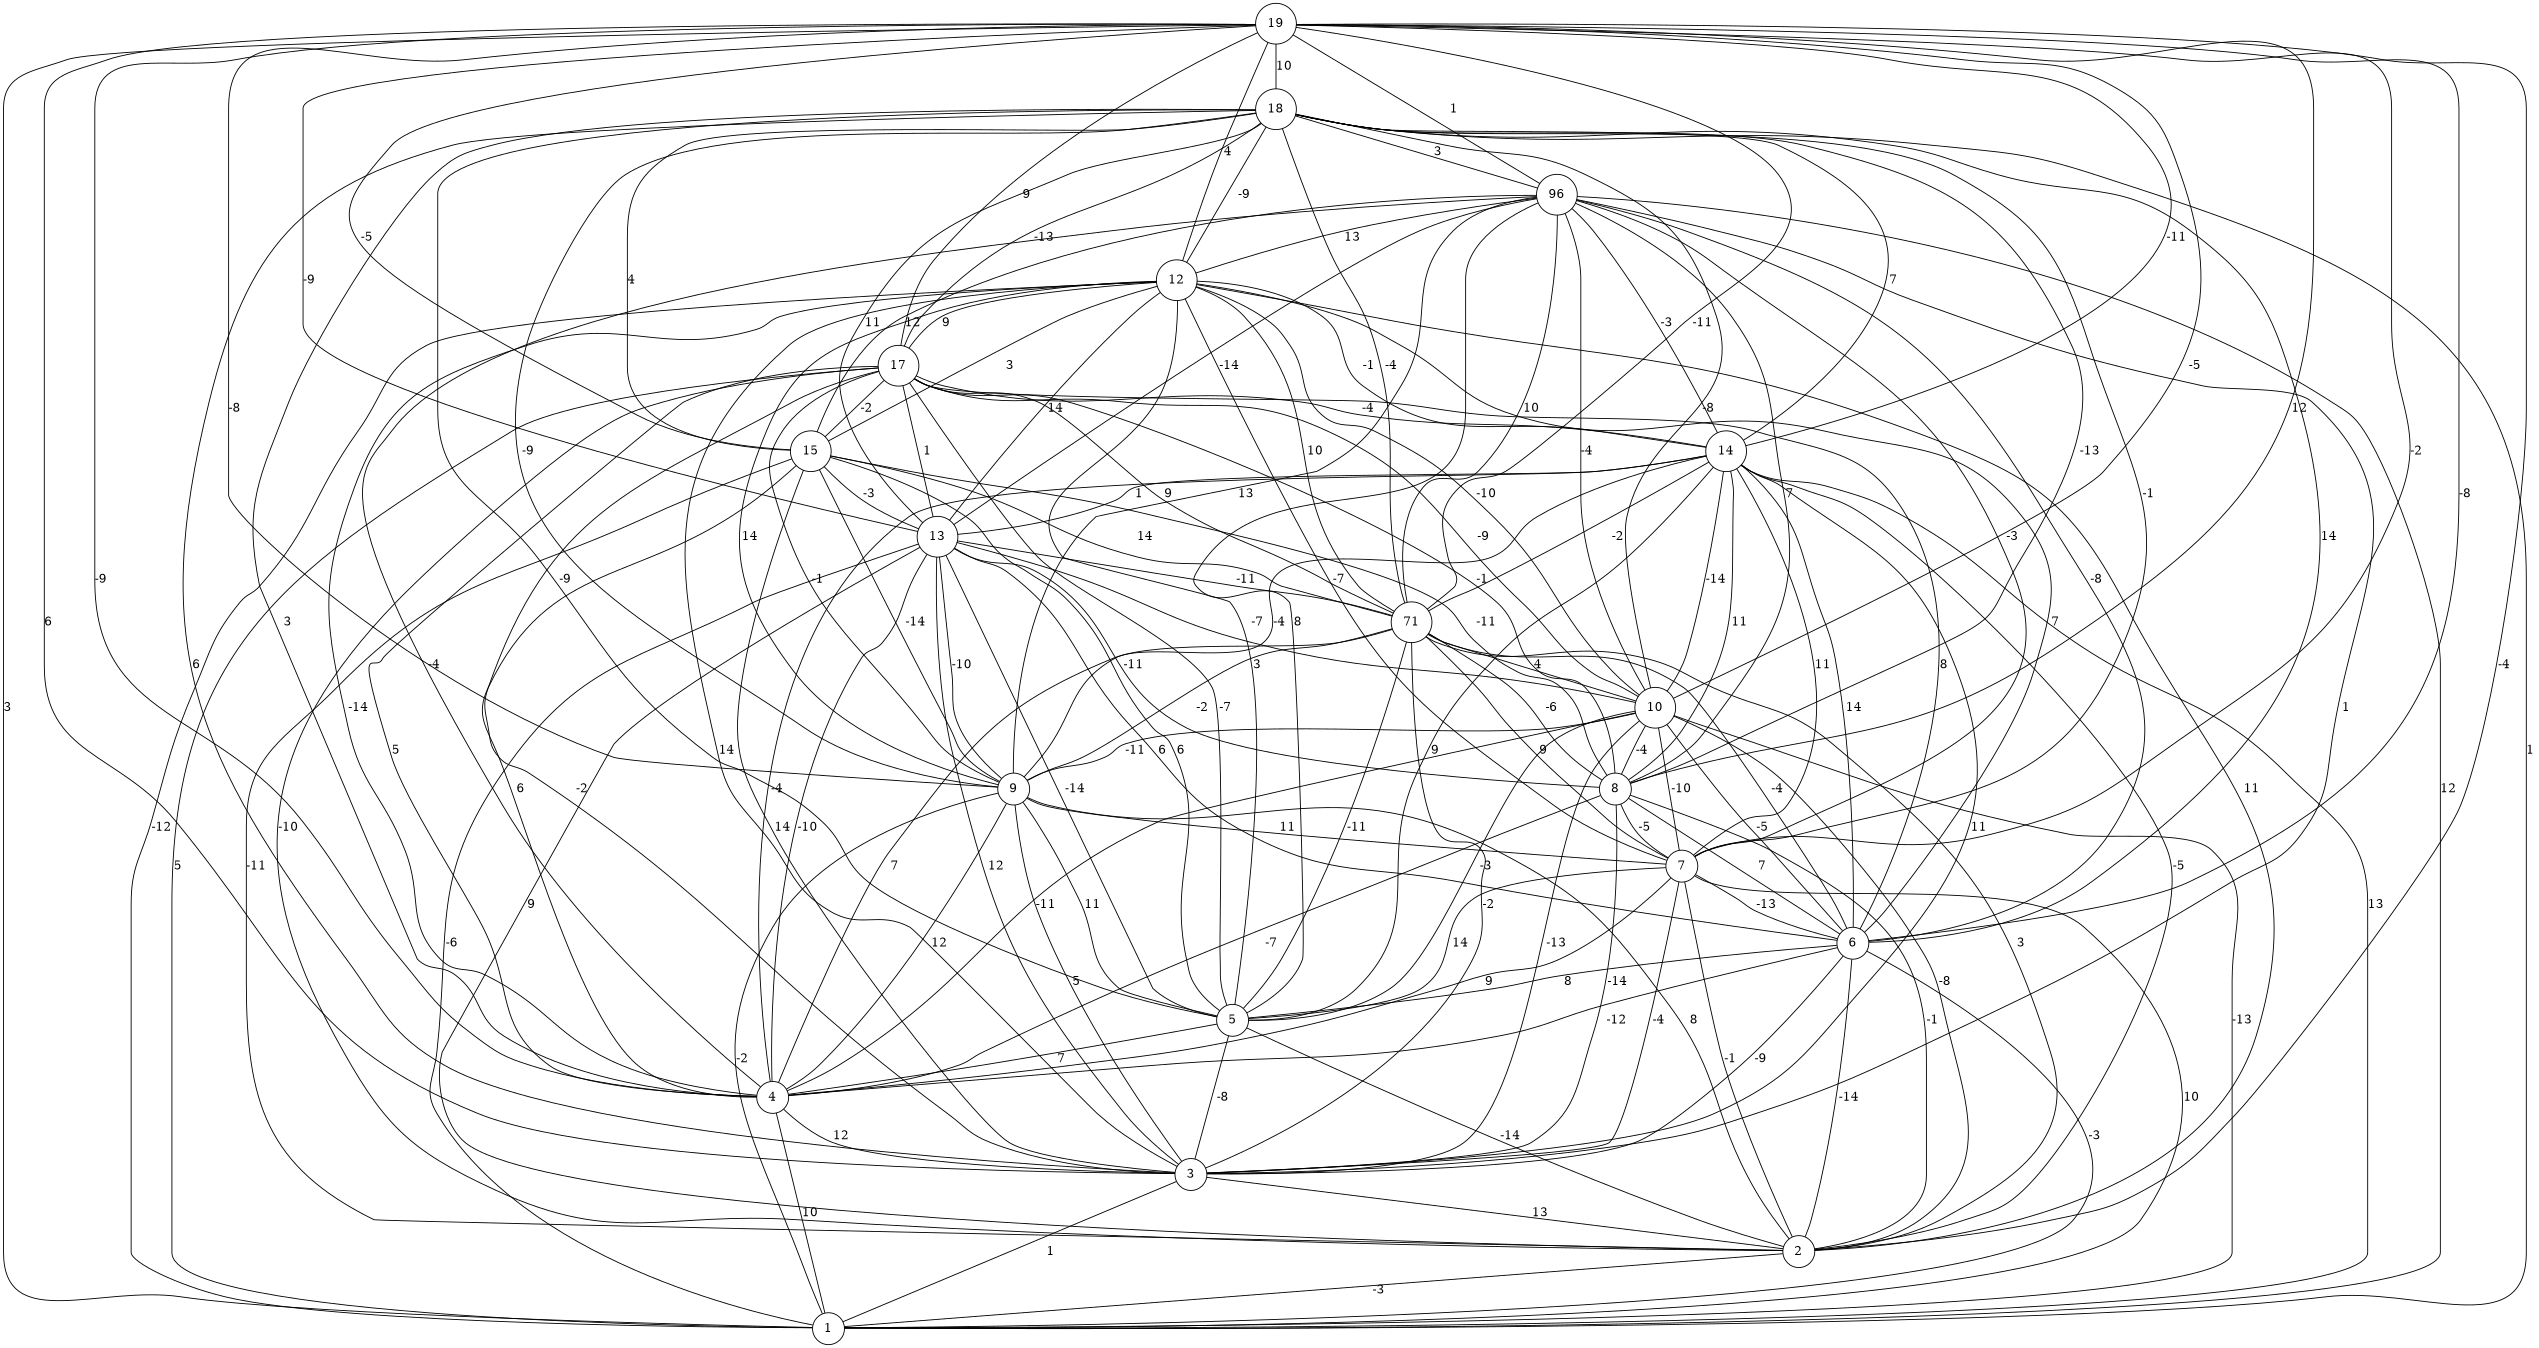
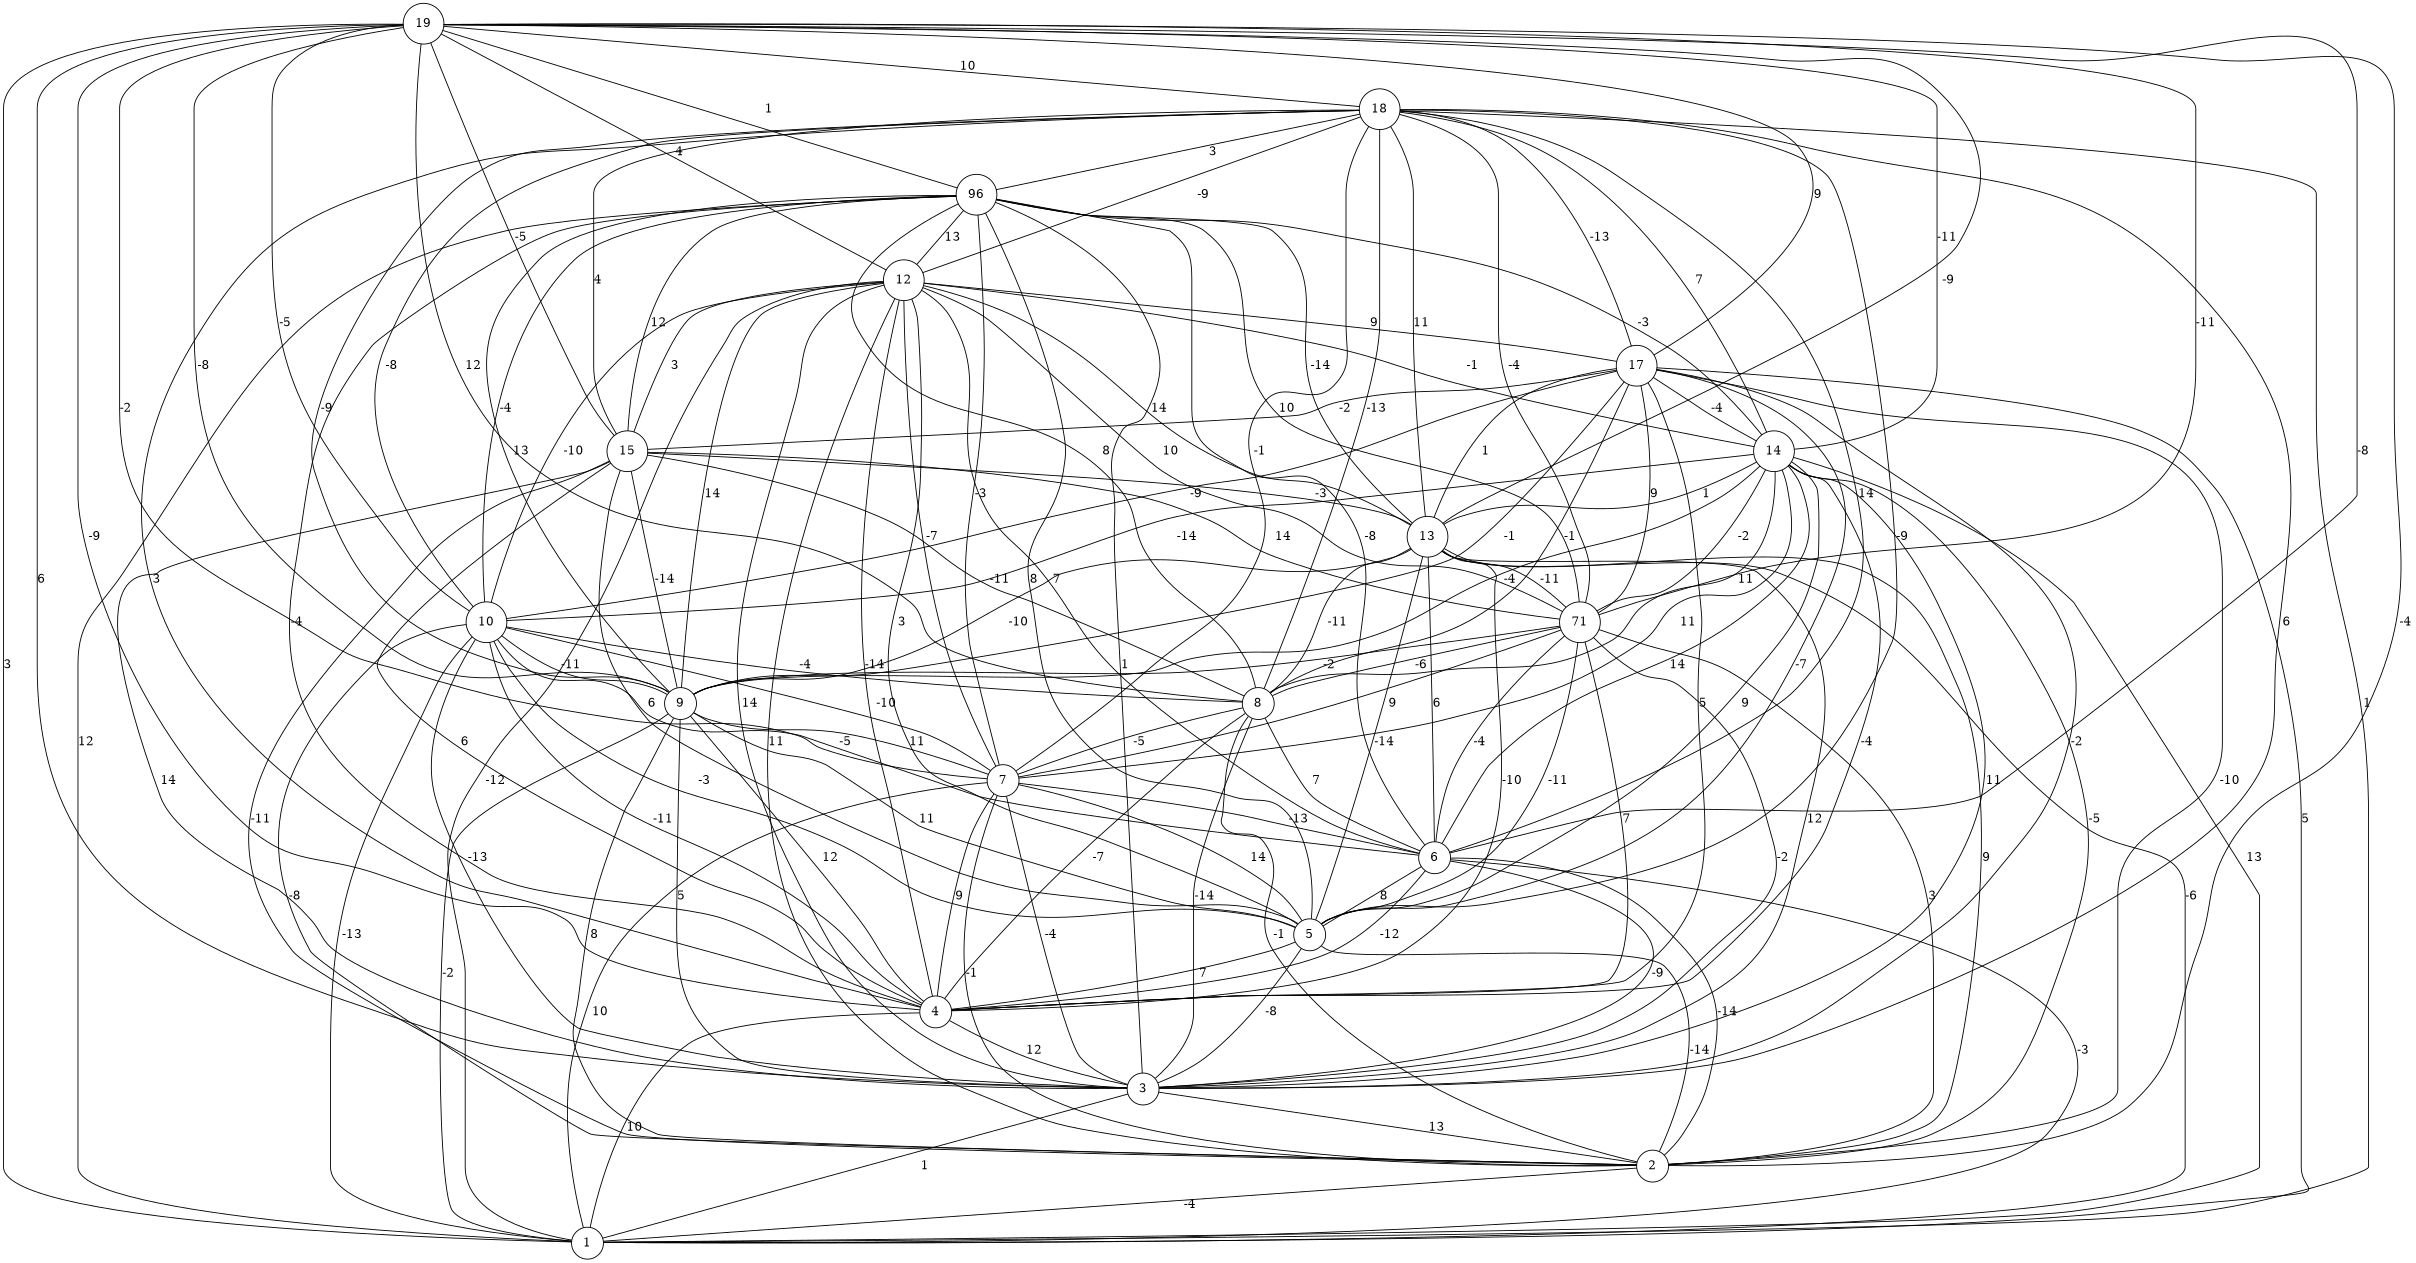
edge "17" -- "6": removed, label "8"
edge "96" -- "8": label "7" -> "8"
edge "13" -- "10": removed, label "-7"
edge "71" -- "10": removed, label "4"
edge "2" -- "1": label "-3" -> "-4"
